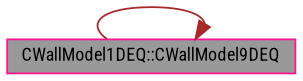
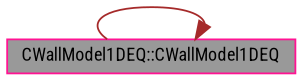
node "CWallModel1DEQ::CWallModel9DEQ": label "CWallModel1DEQ::CWallModel9DEQ" -> "CWallModel1DEQ::CWallModel1DEQ"
